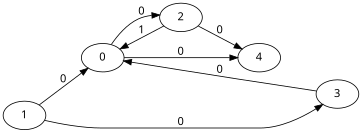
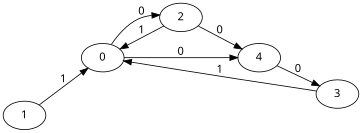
edge "3" -> "0": label "0" -> "1"
edge "1" -> "0": label "0" -> "1"
edge "1" -> "3": now "4" -> "3"
